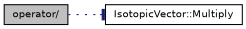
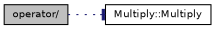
node "IsotopicVector::Multiply": label "IsotopicVector::Multiply" -> "Multiply::Multiply"
